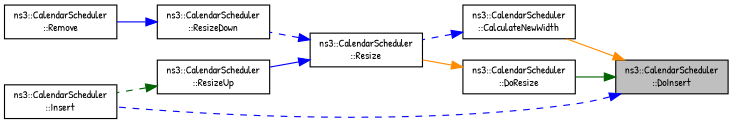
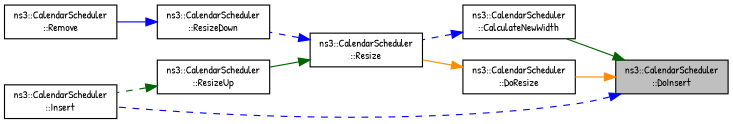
edge "ns3::CalendarScheduler ::CalculateNewWidth" -> "ns3::CalendarScheduler ::DoInsert": color darkorange -> darkgreen
edge "ns3::CalendarScheduler ::ResizeUp" -> "ns3::CalendarScheduler ::Resize": color blue -> darkgreen
edge "ns3::CalendarScheduler ::DoResize" -> "ns3::CalendarScheduler ::DoInsert": color darkgreen -> darkorange
